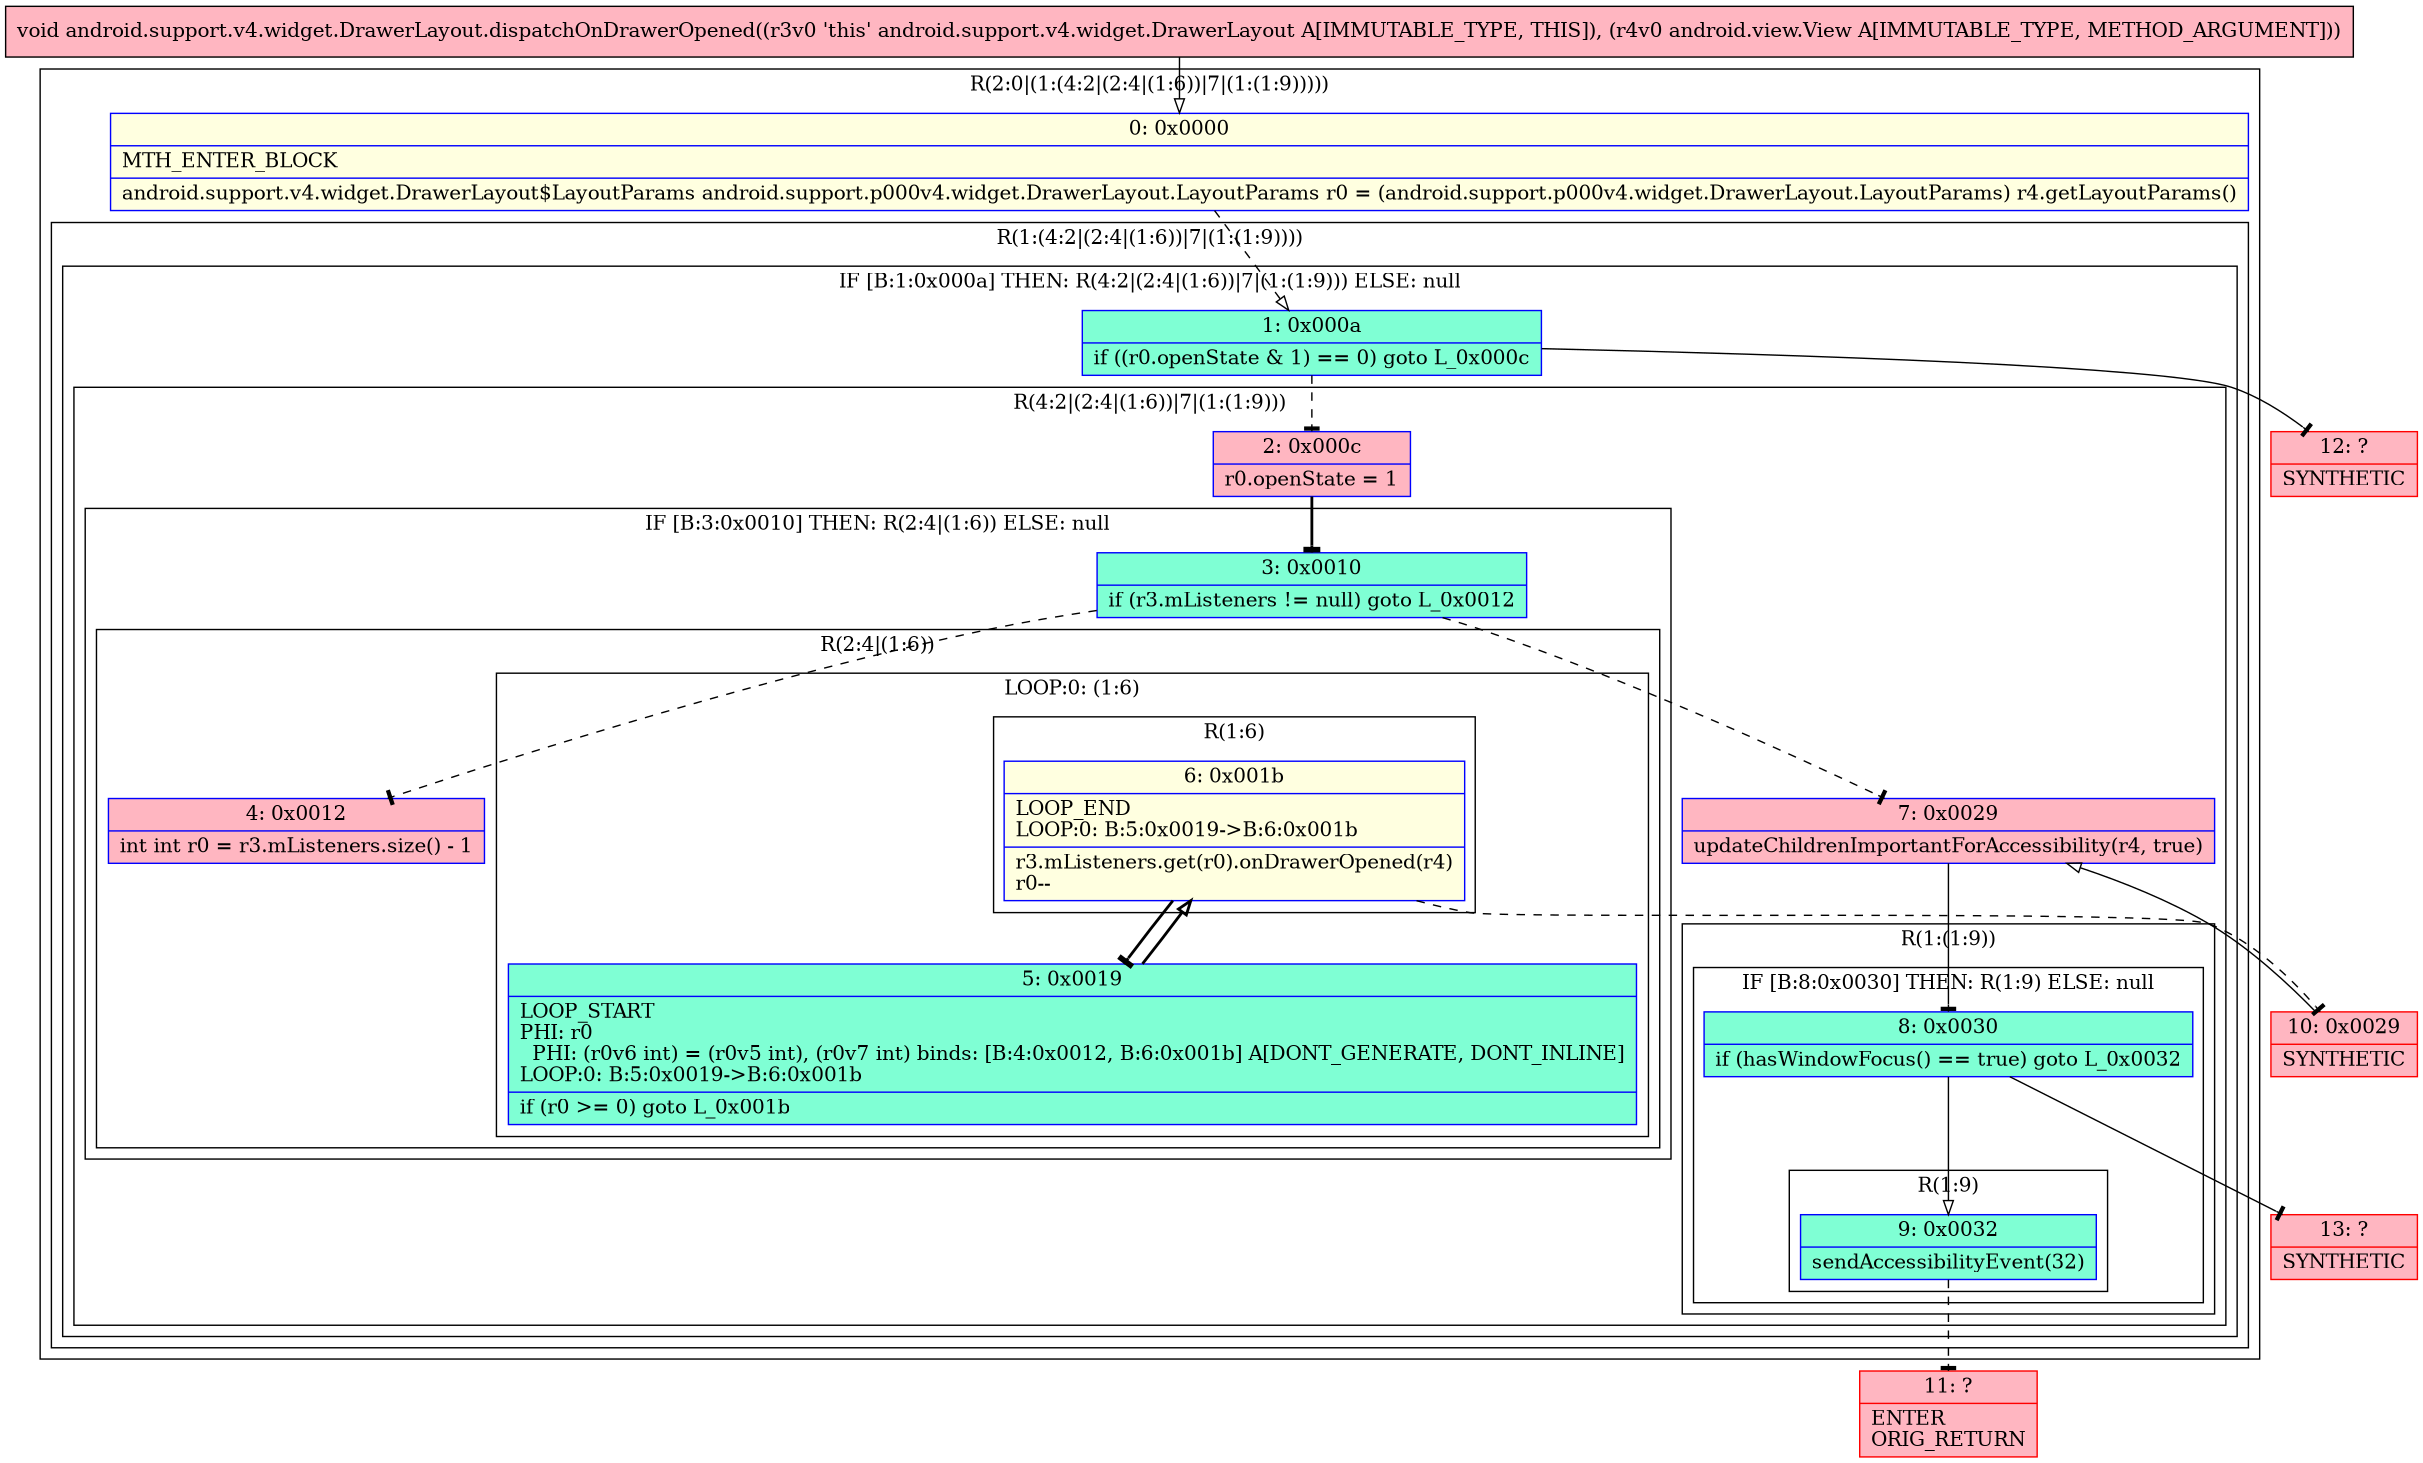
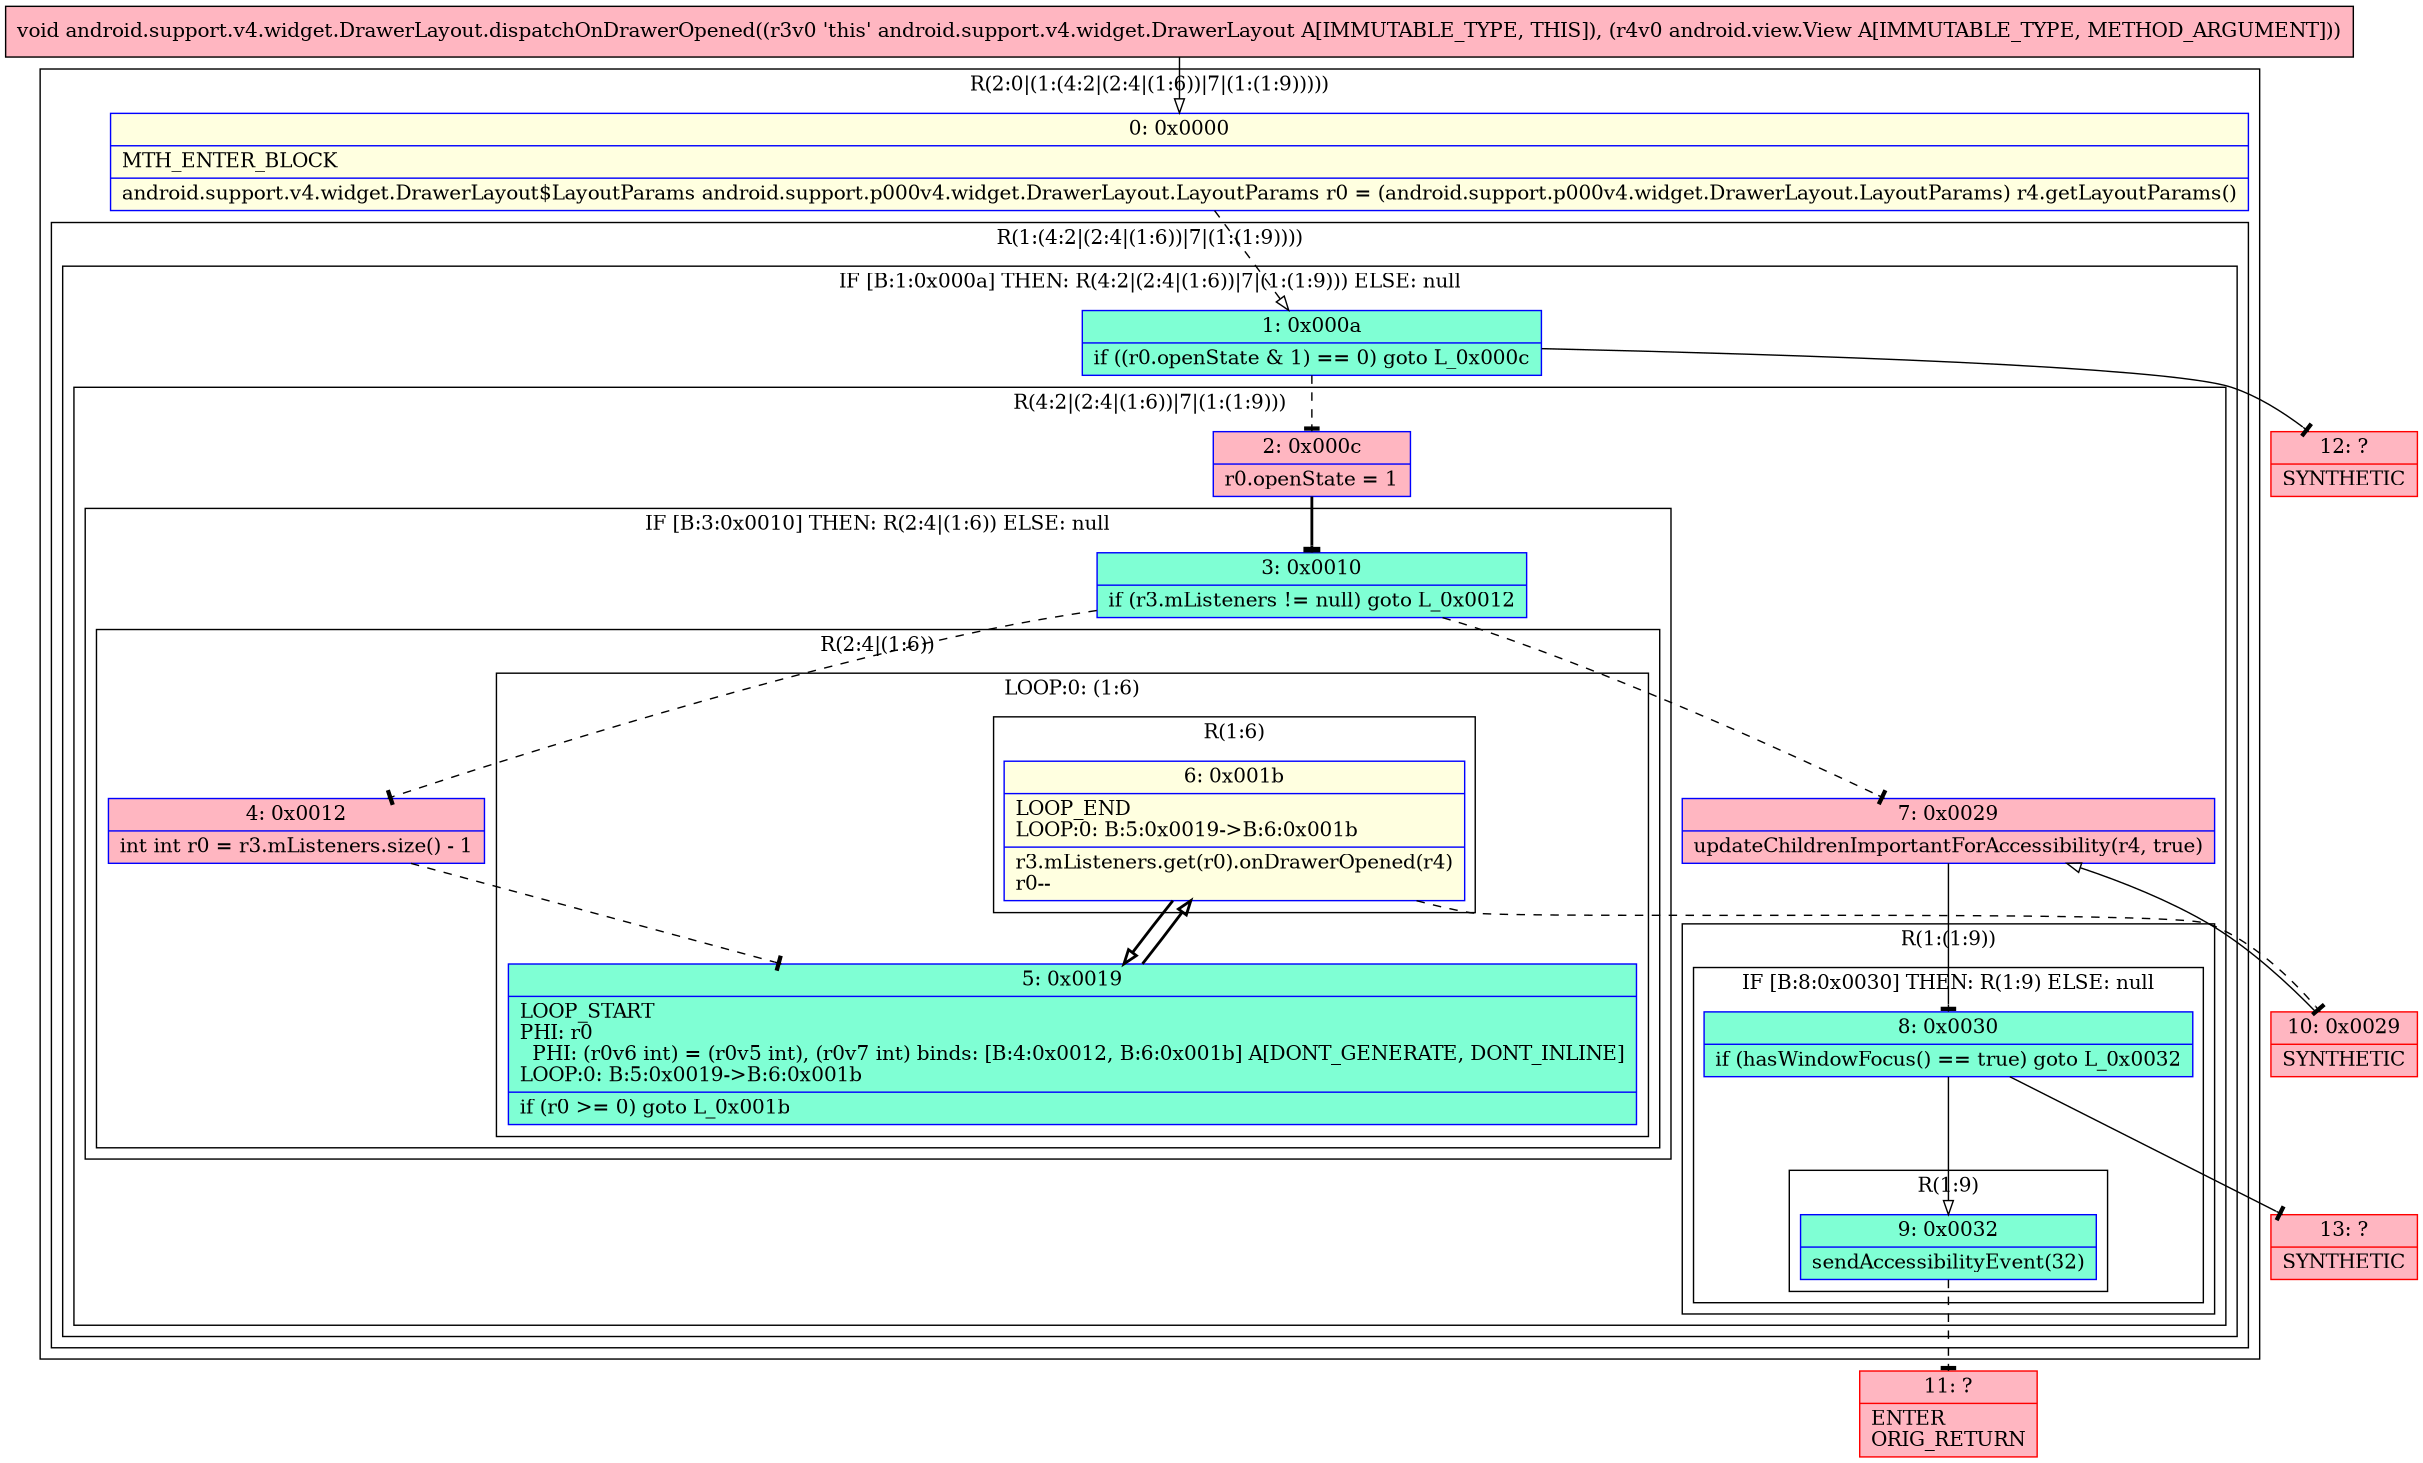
edge "4: 0x0012" -> "5: 0x0019": added
edge "6: 0x001b" -> "5: 0x0019": arrowhead tee -> onormal
